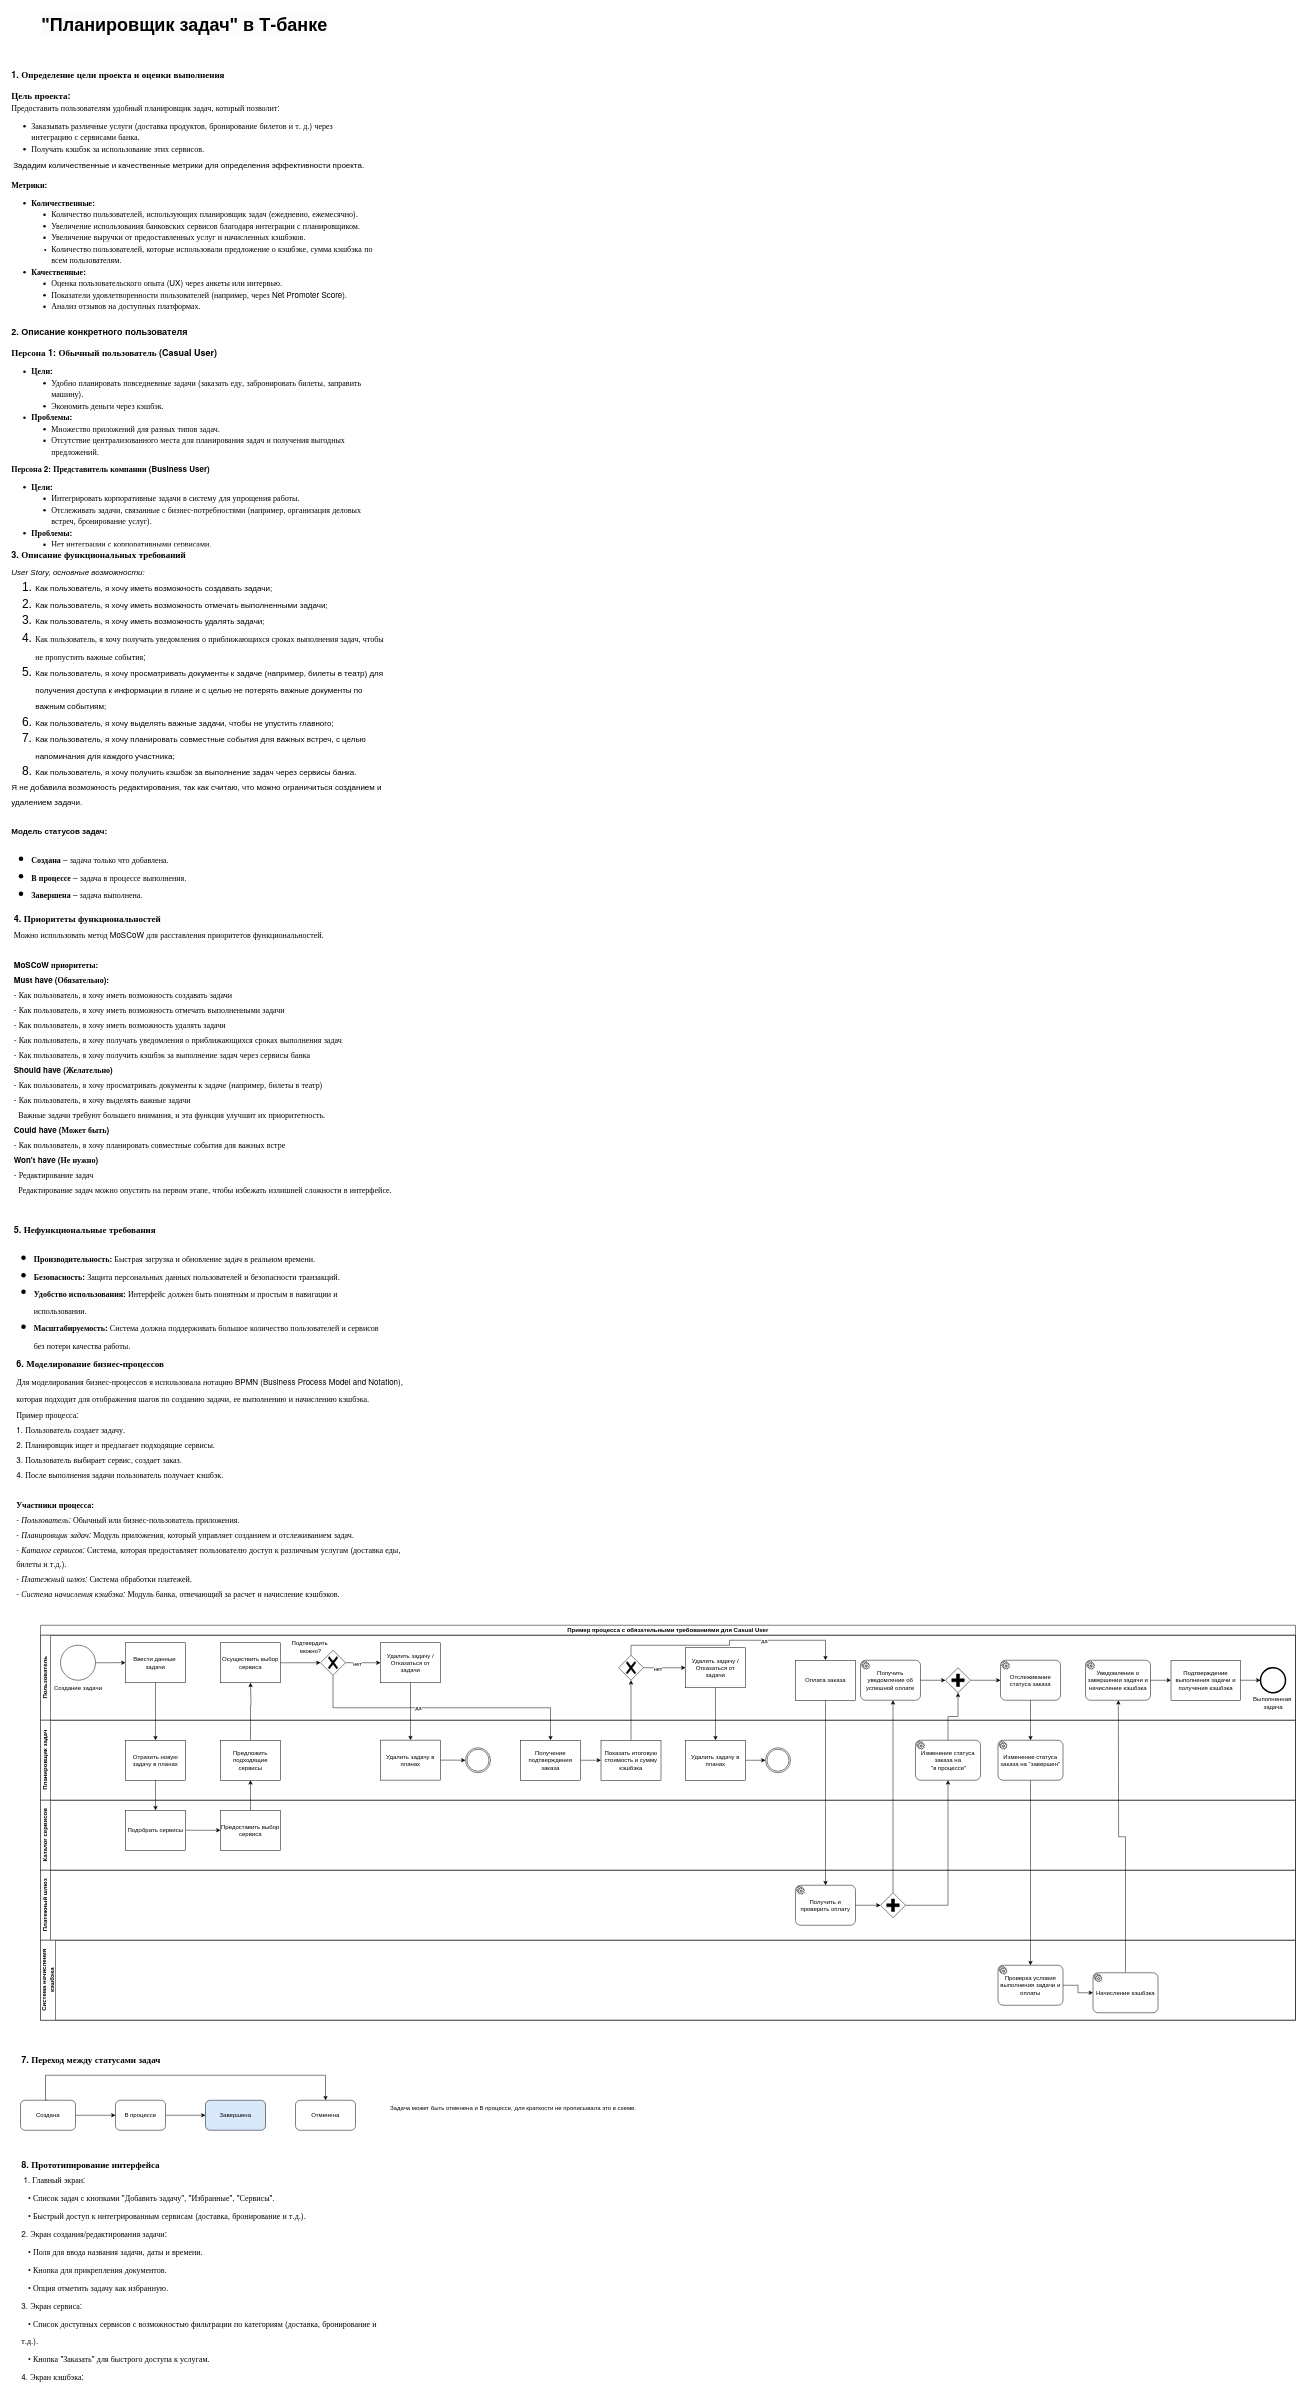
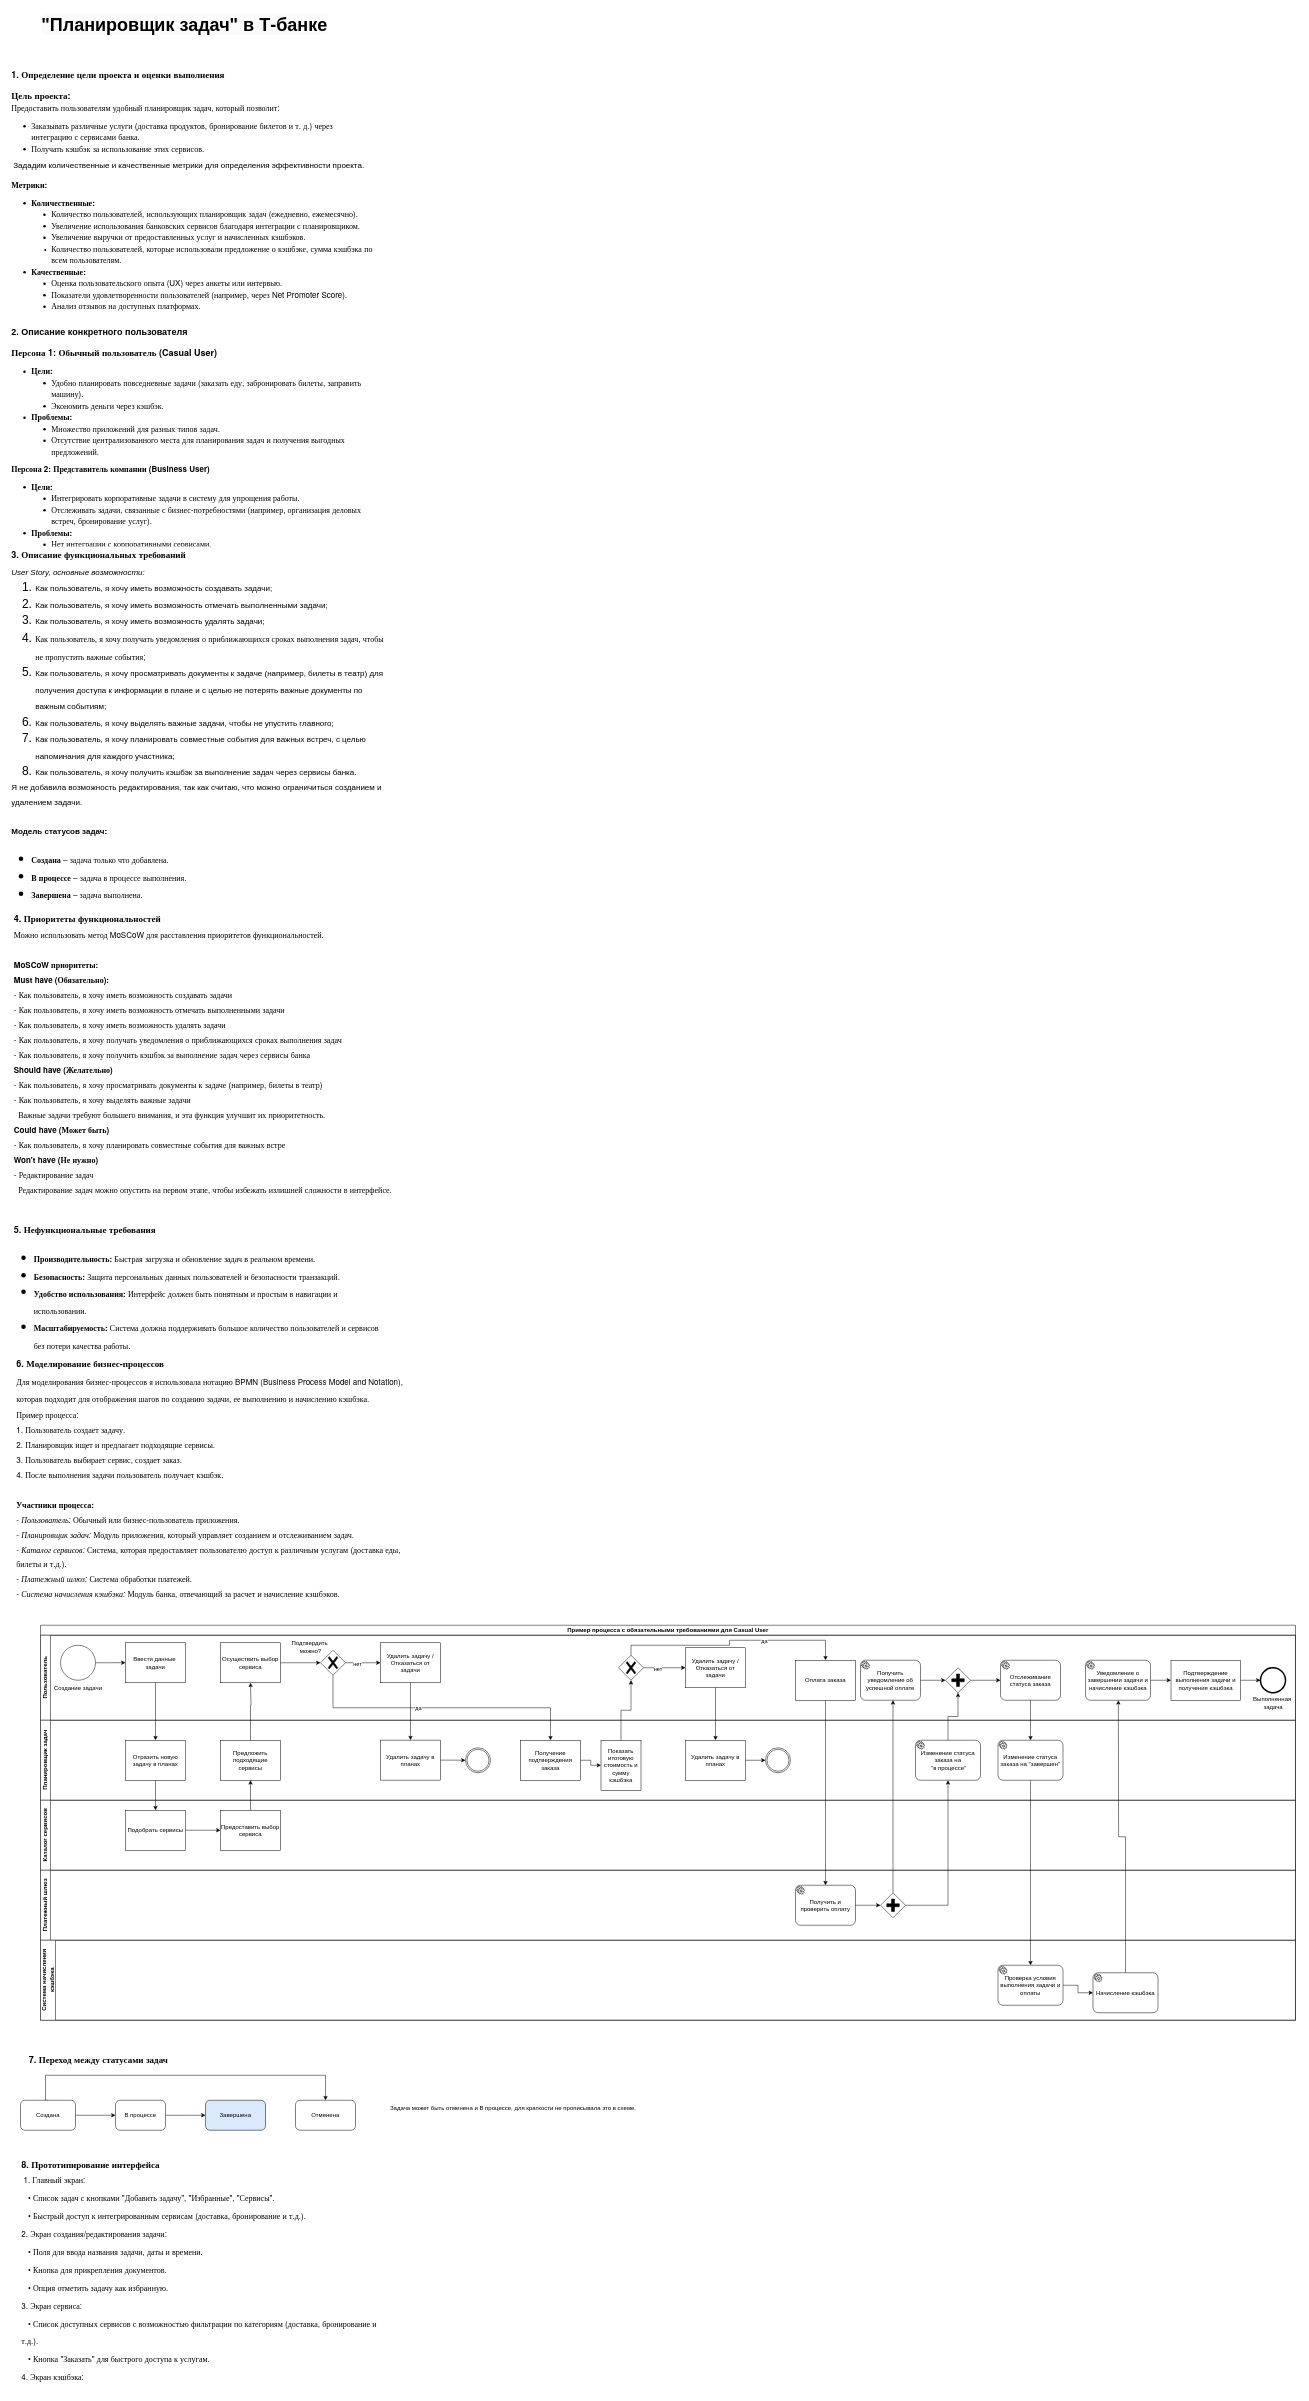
node "Показать итоговую стоимость и сумму кэшбэка": size 60x40 -> 40x50
node "7. Переход между статусами задач": moved (208, 2060) -> (215, 2060)
